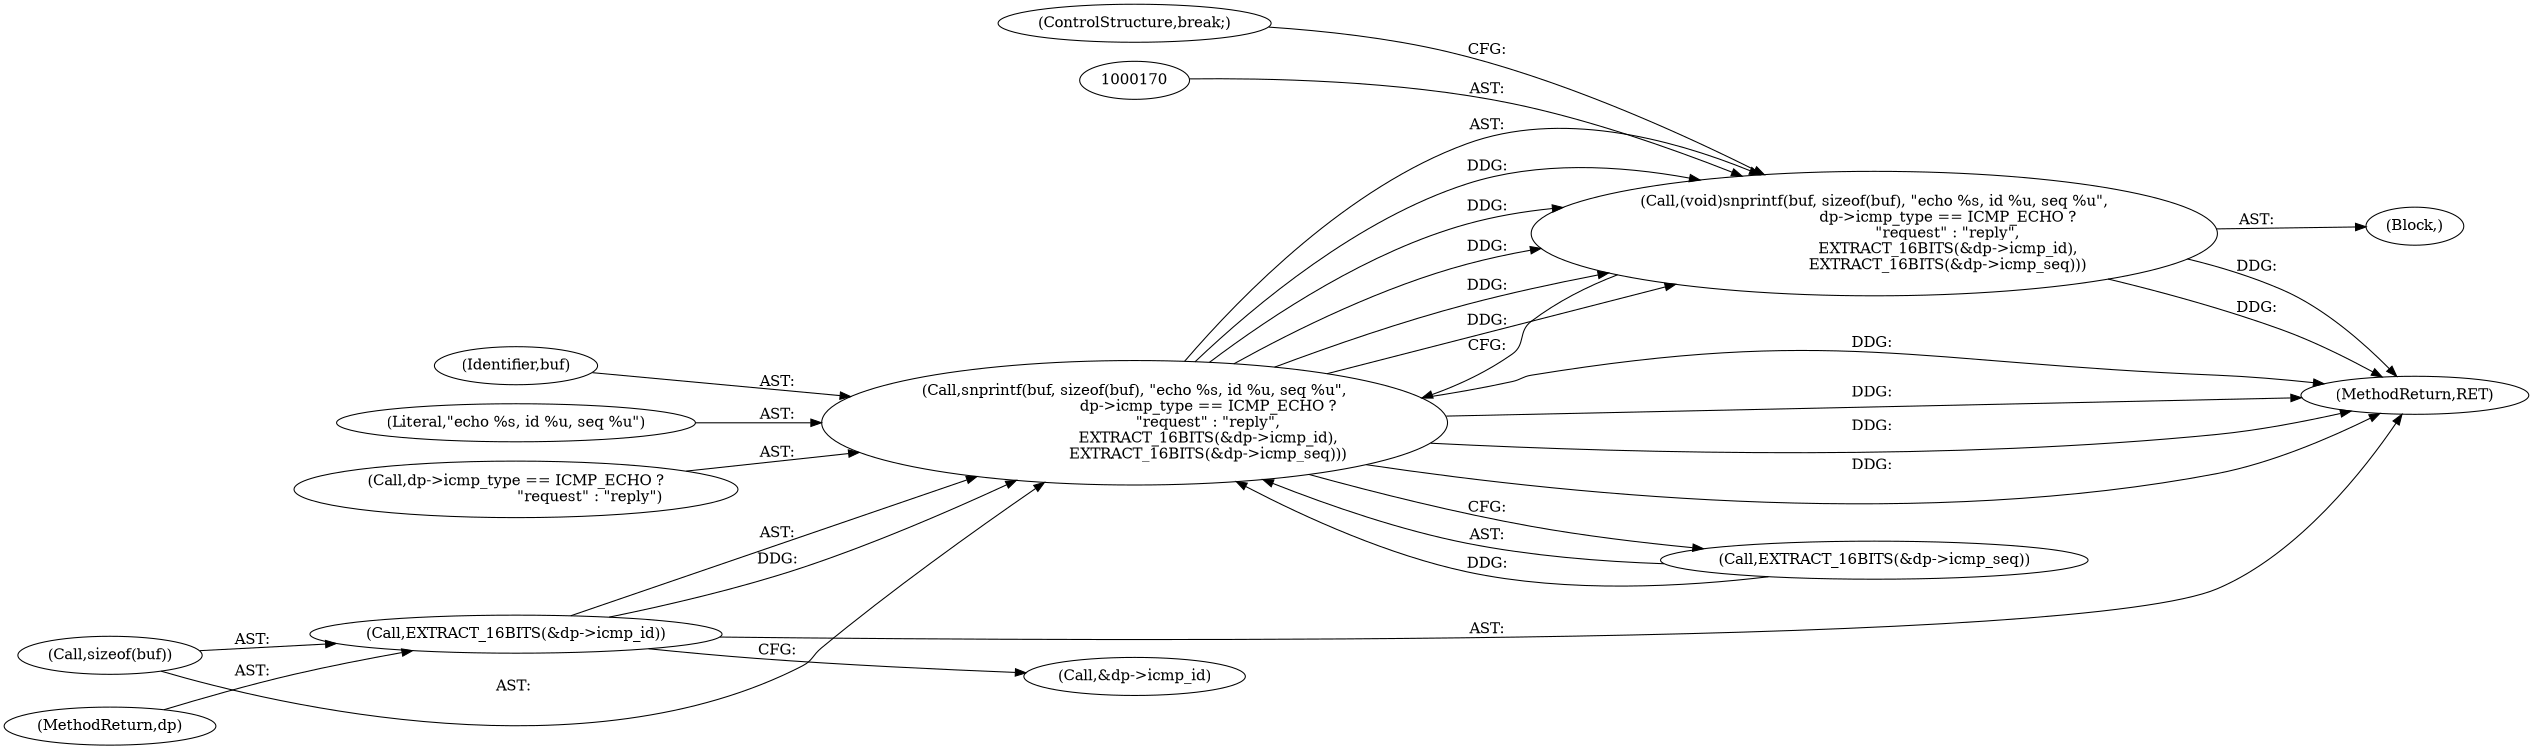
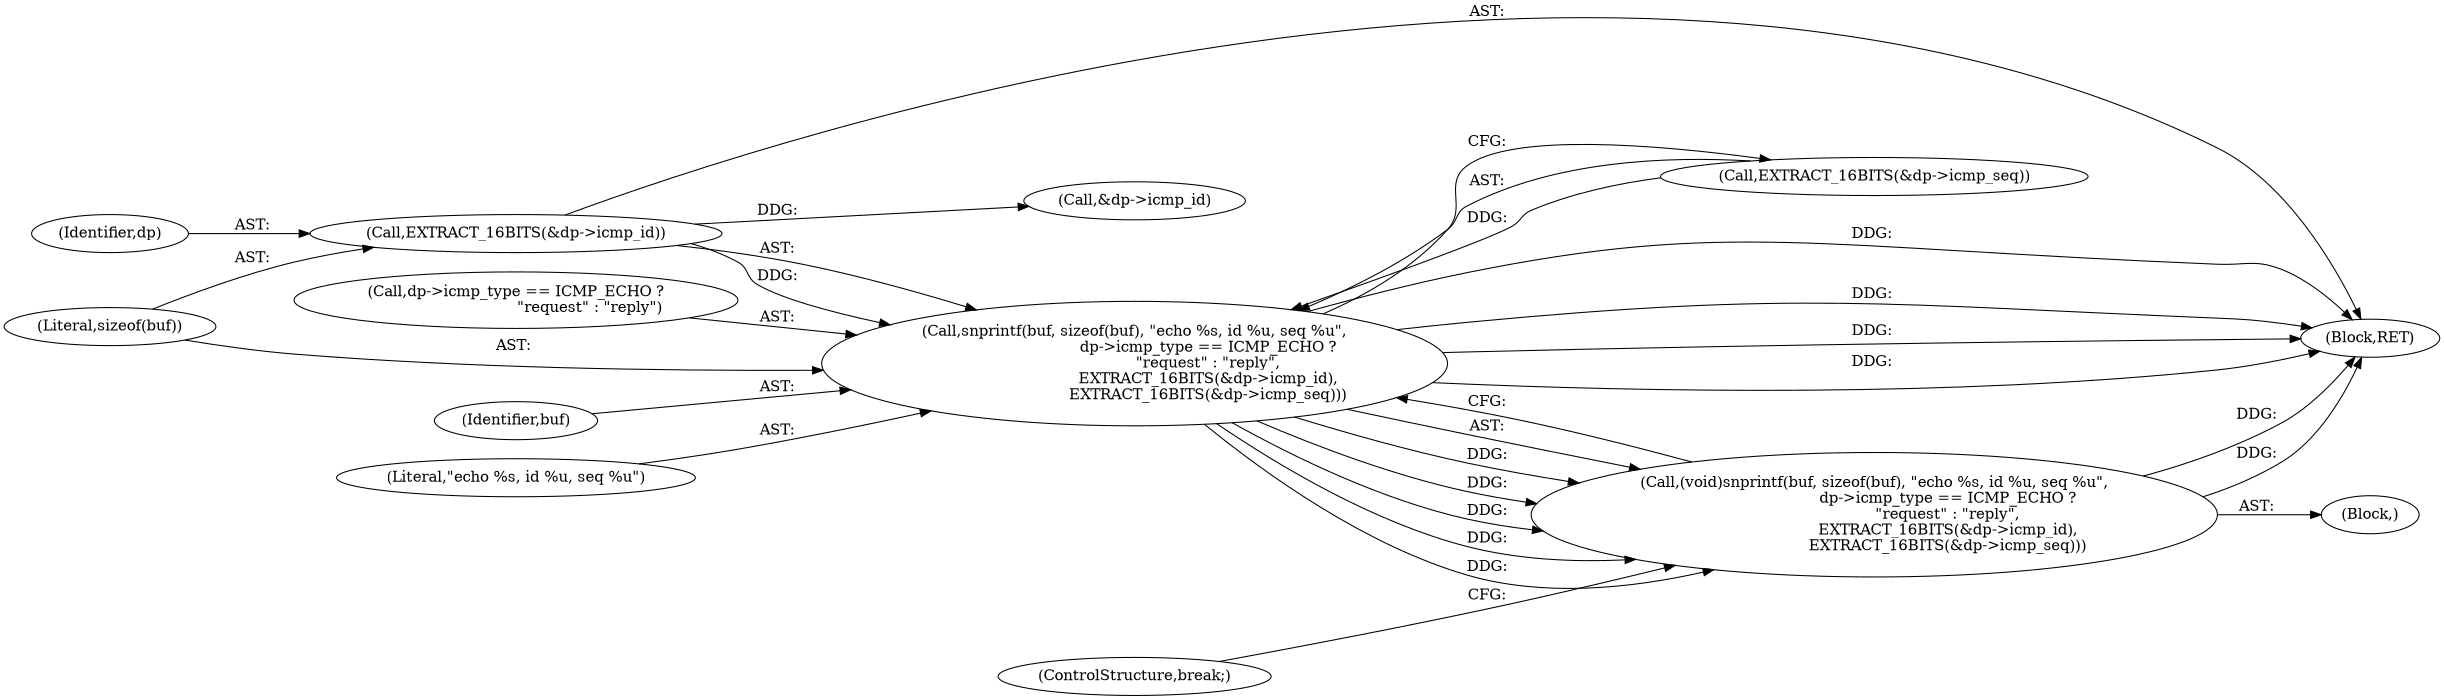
node "1000170": removed
node "(MethodReturn,RET)": label "(MethodReturn,RET)" -> "(Block,RET)"
edge "(Call,EXTRACT_16BITS(&dp->icmp_id))" -> "(Call,&dp->icmp_id)": label "CFG: " -> "DDG: "
node "(Call,sizeof(buf))": label "(Call,sizeof(buf))" -> "(Literal,sizeof(buf))"
node "(MethodReturn,dp)": label "(MethodReturn,dp)" -> "(Identifier,dp)"
